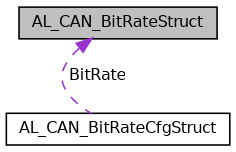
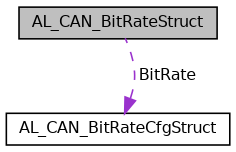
edge "AL_CAN_BitRateCfgStruct" -> "AL_CAN_BitRateStruct": reversed
